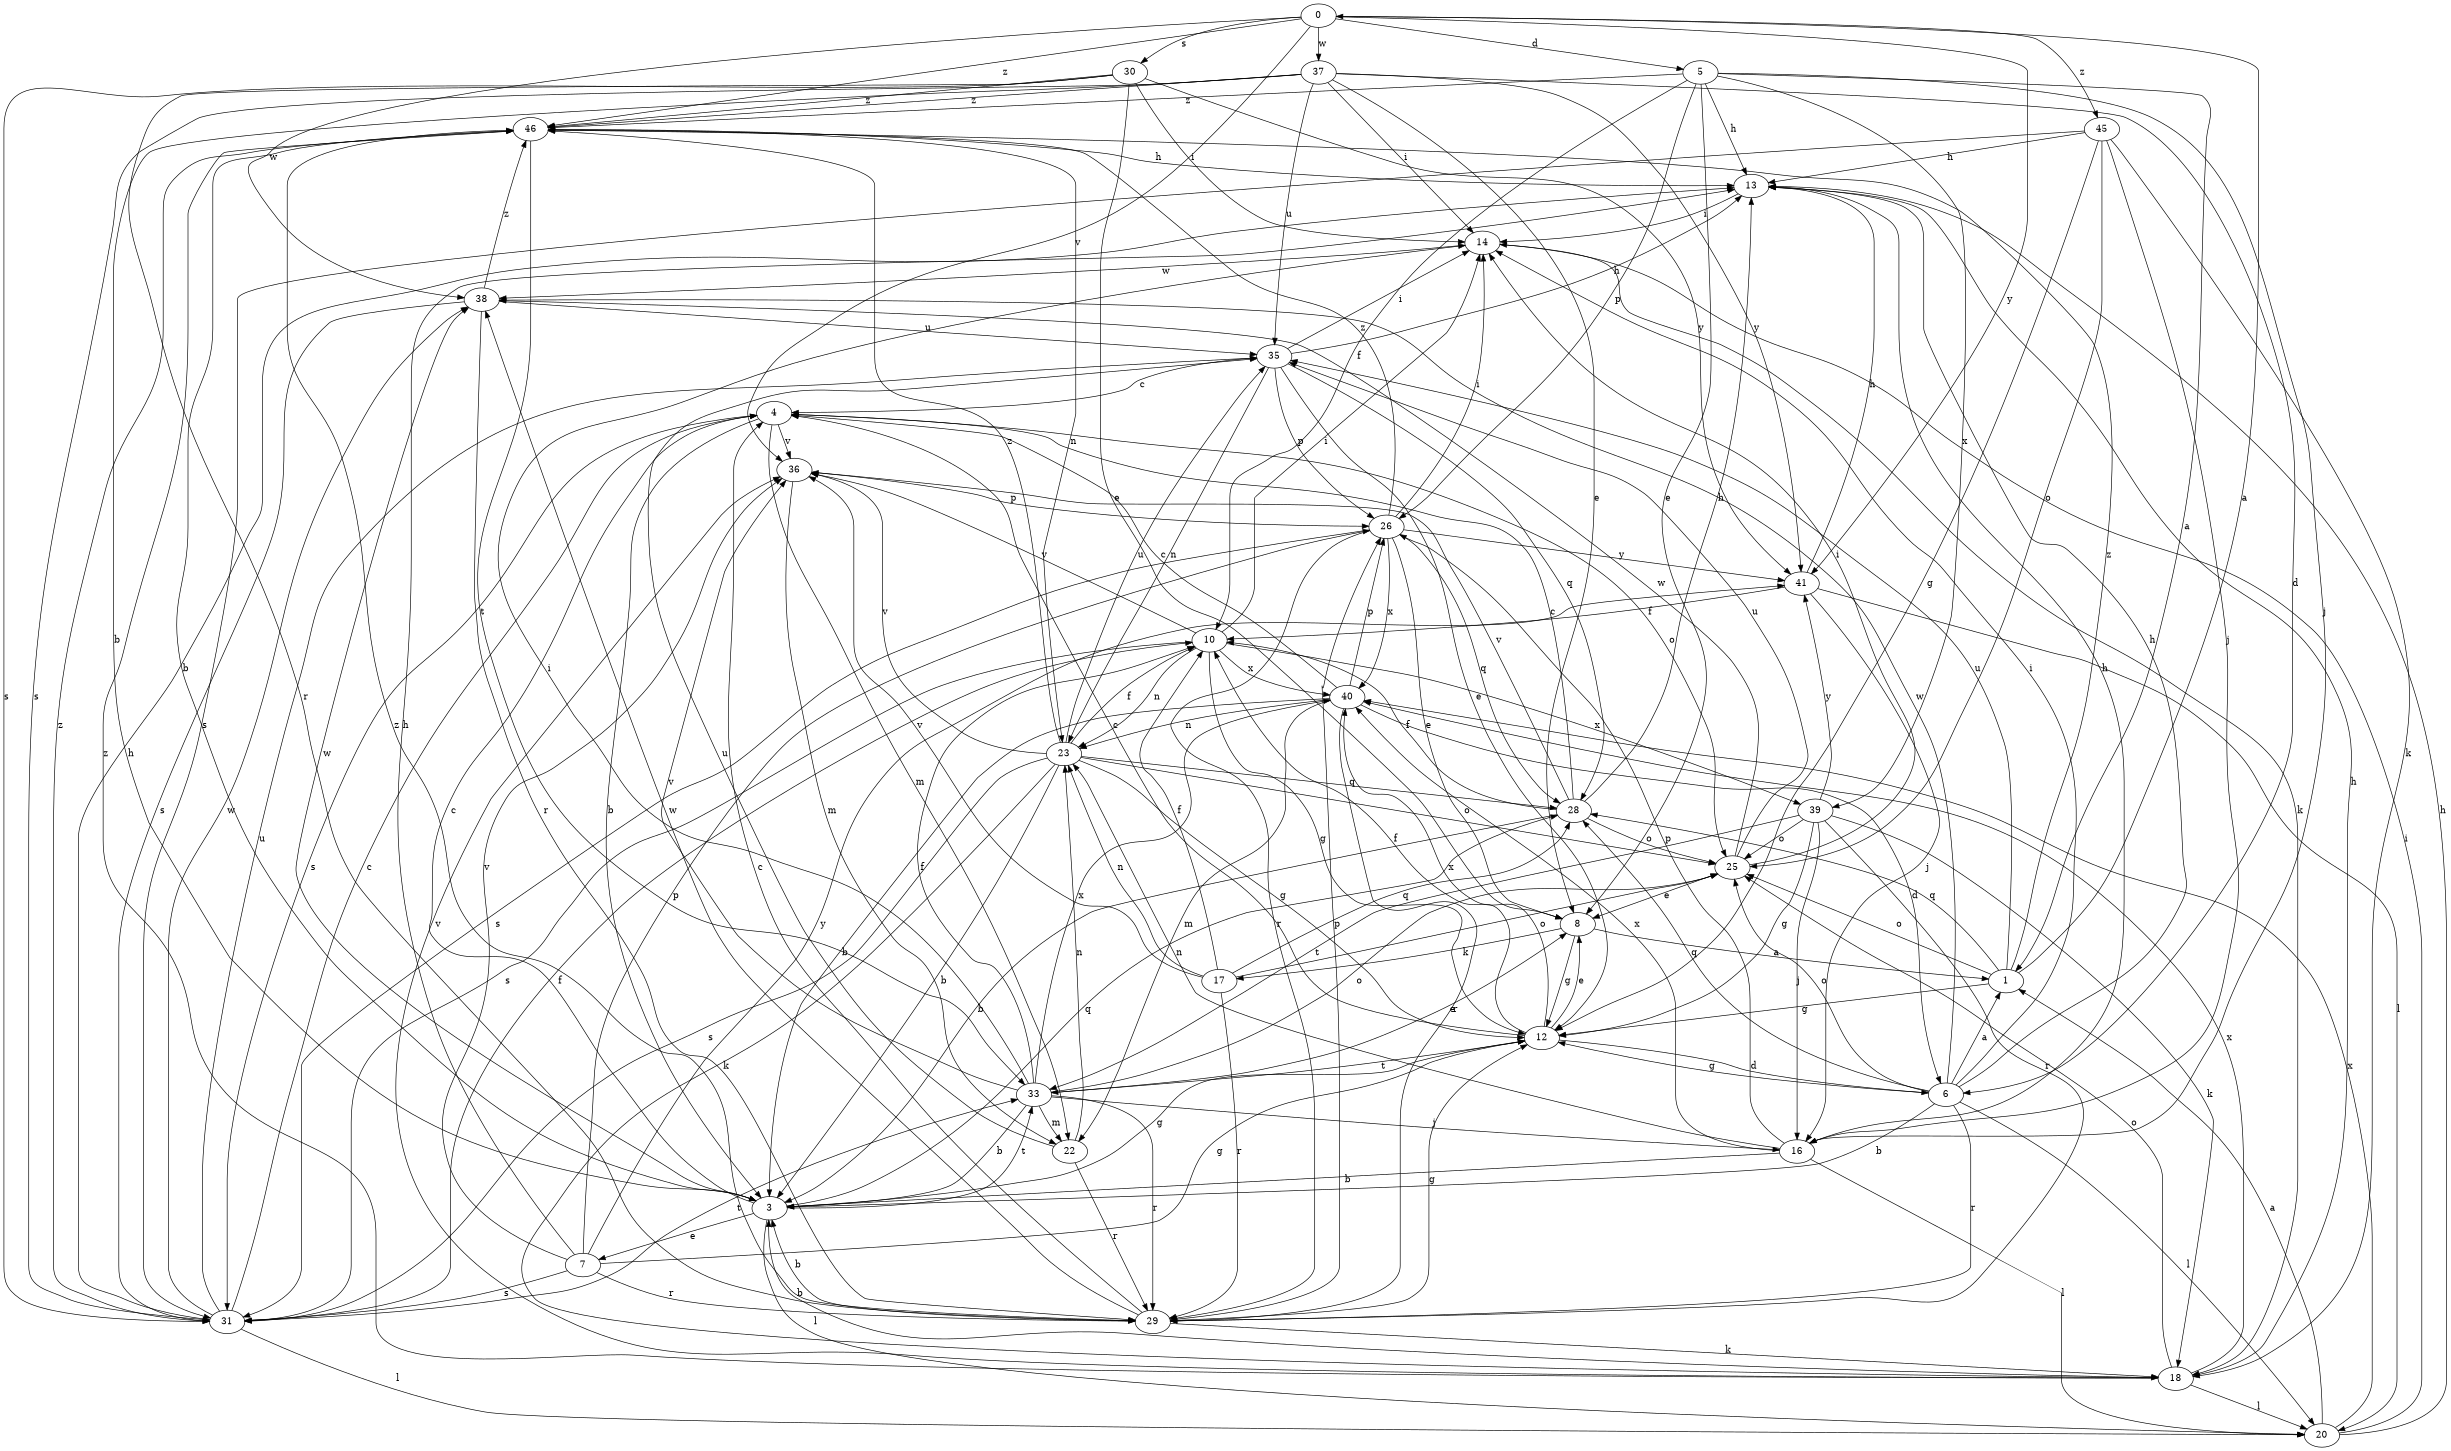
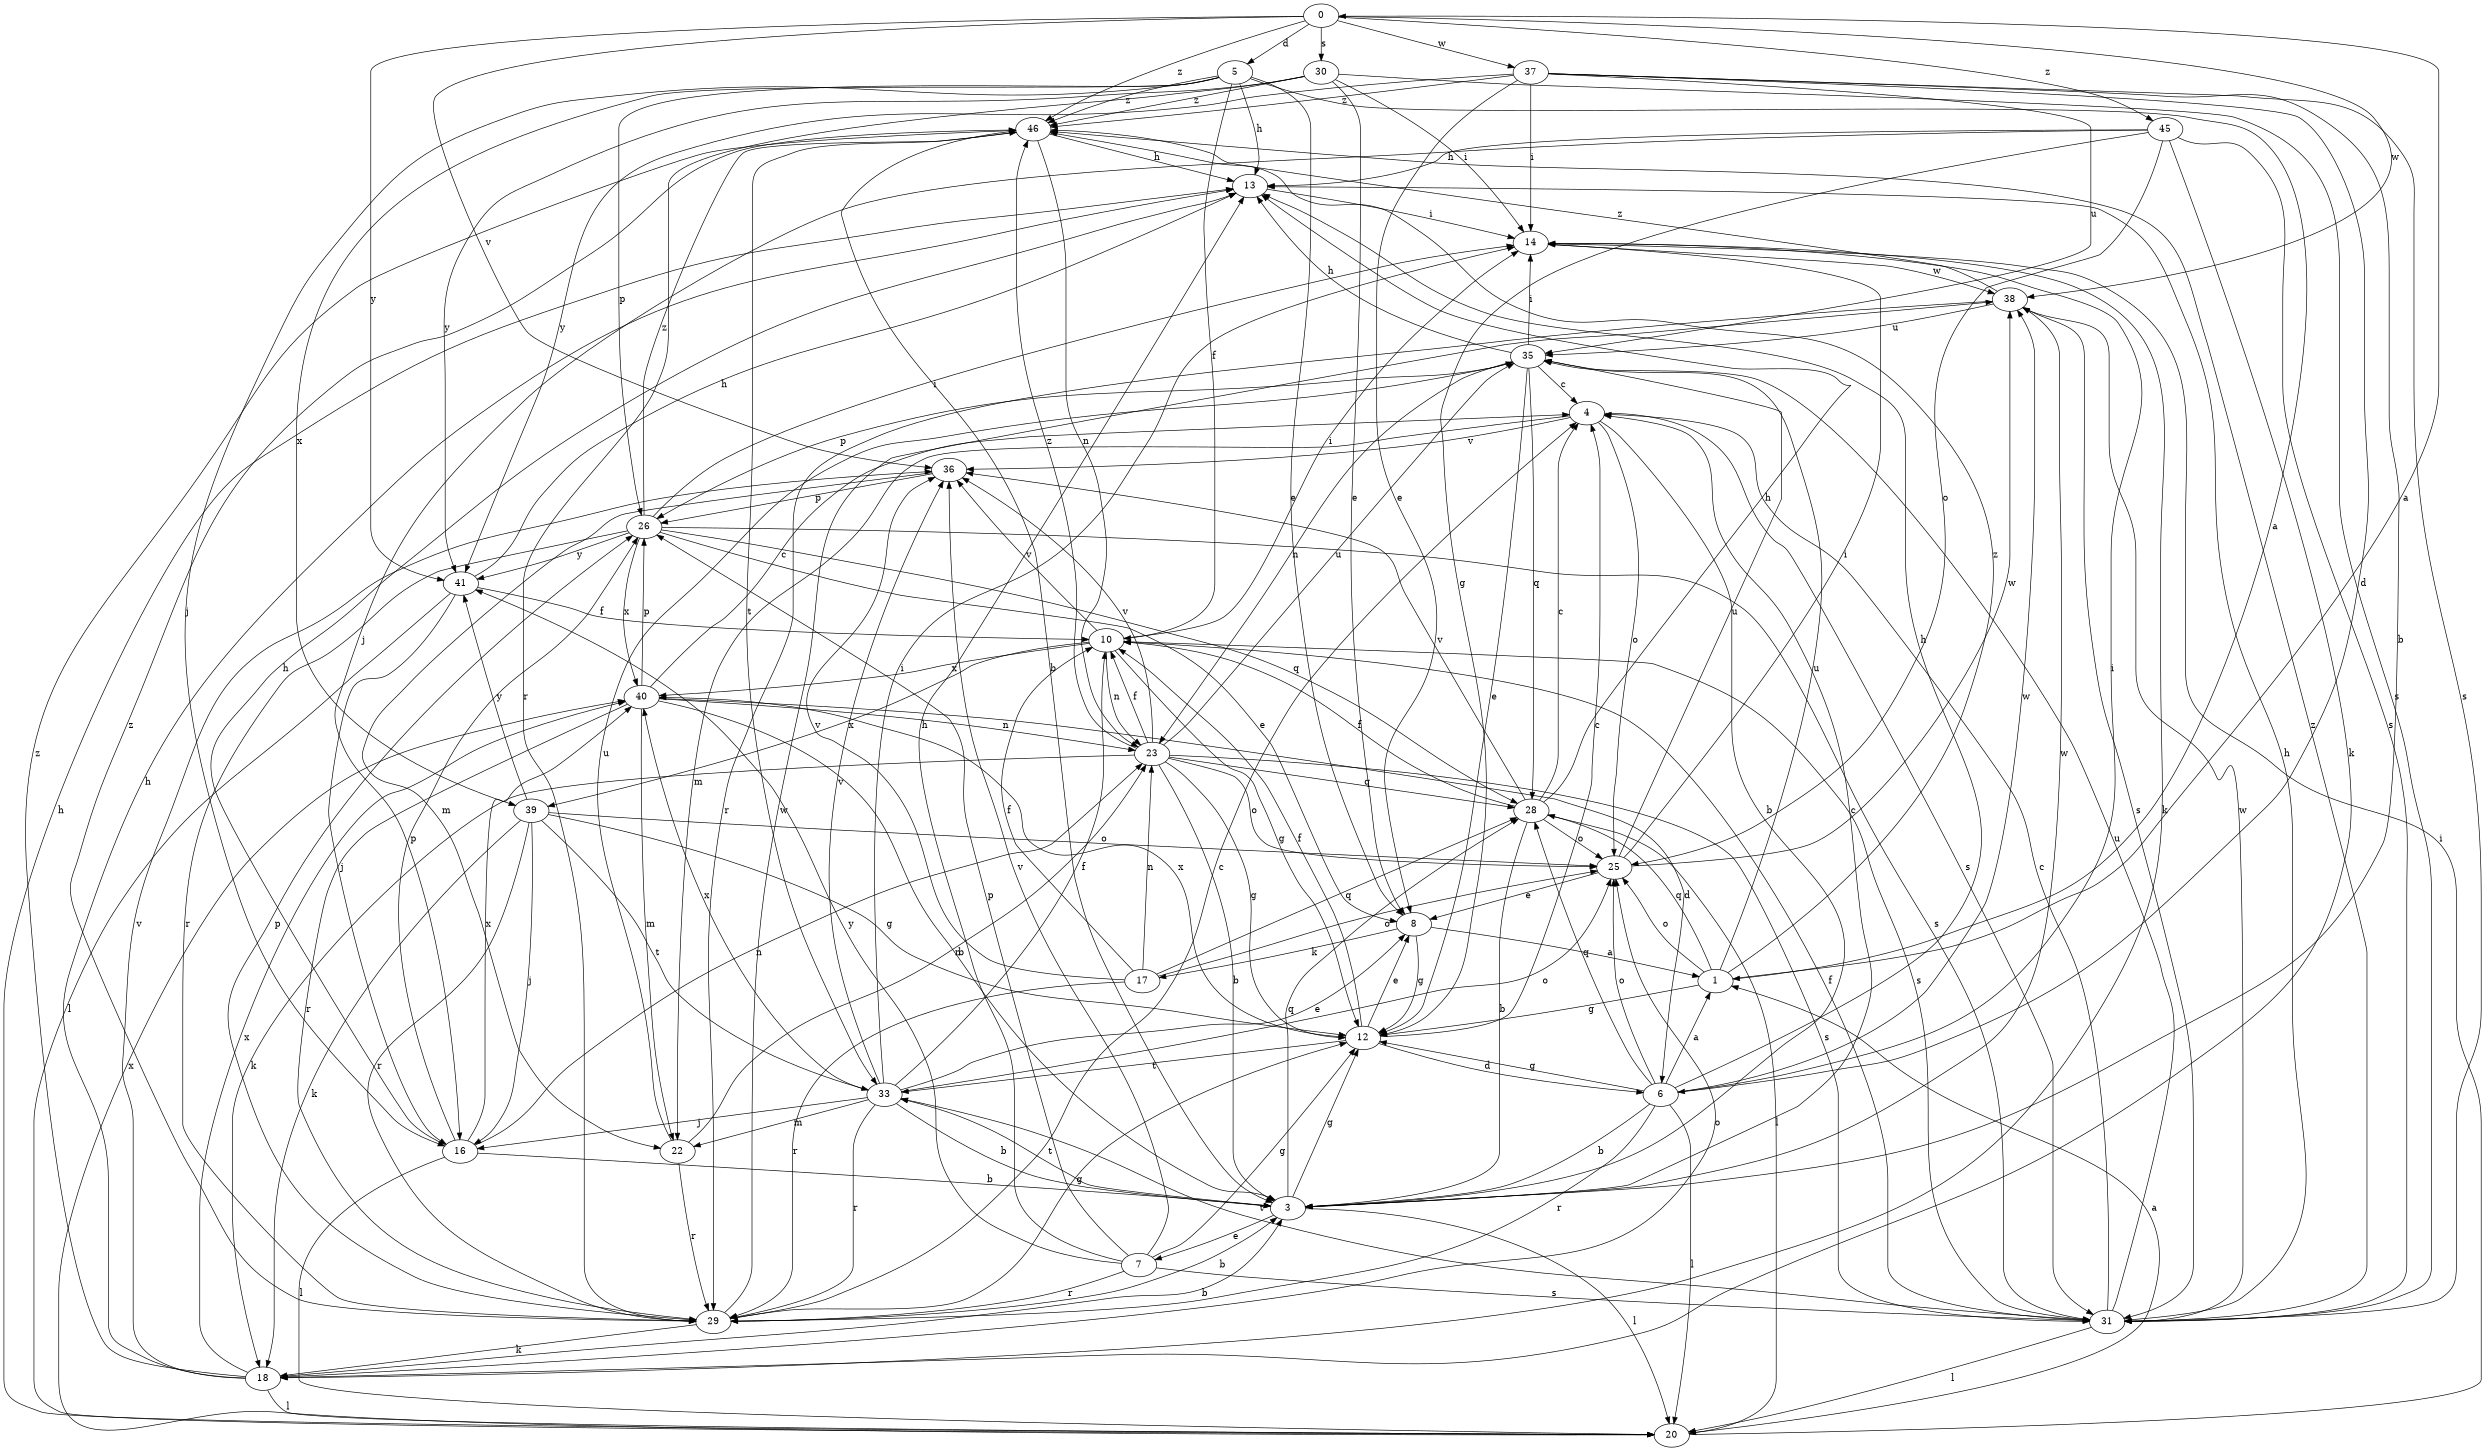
edge "28" -> "20": added, label "l"
